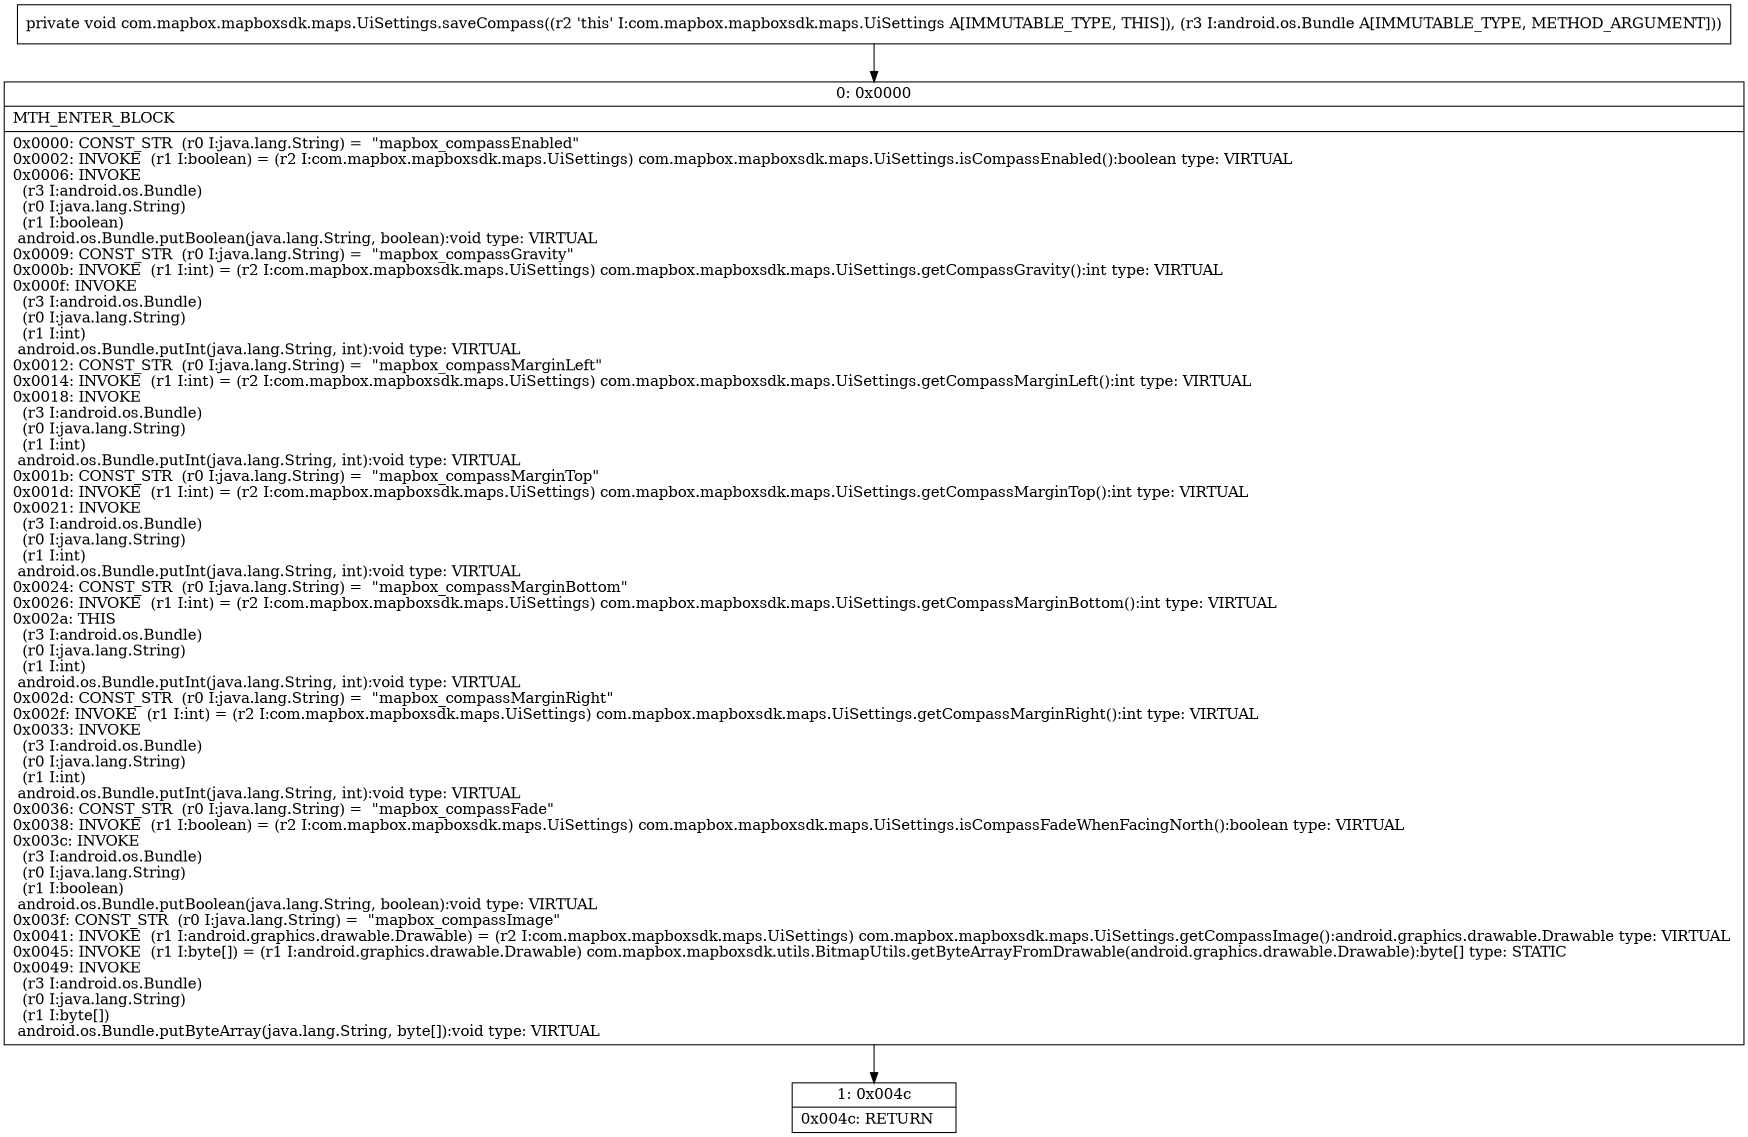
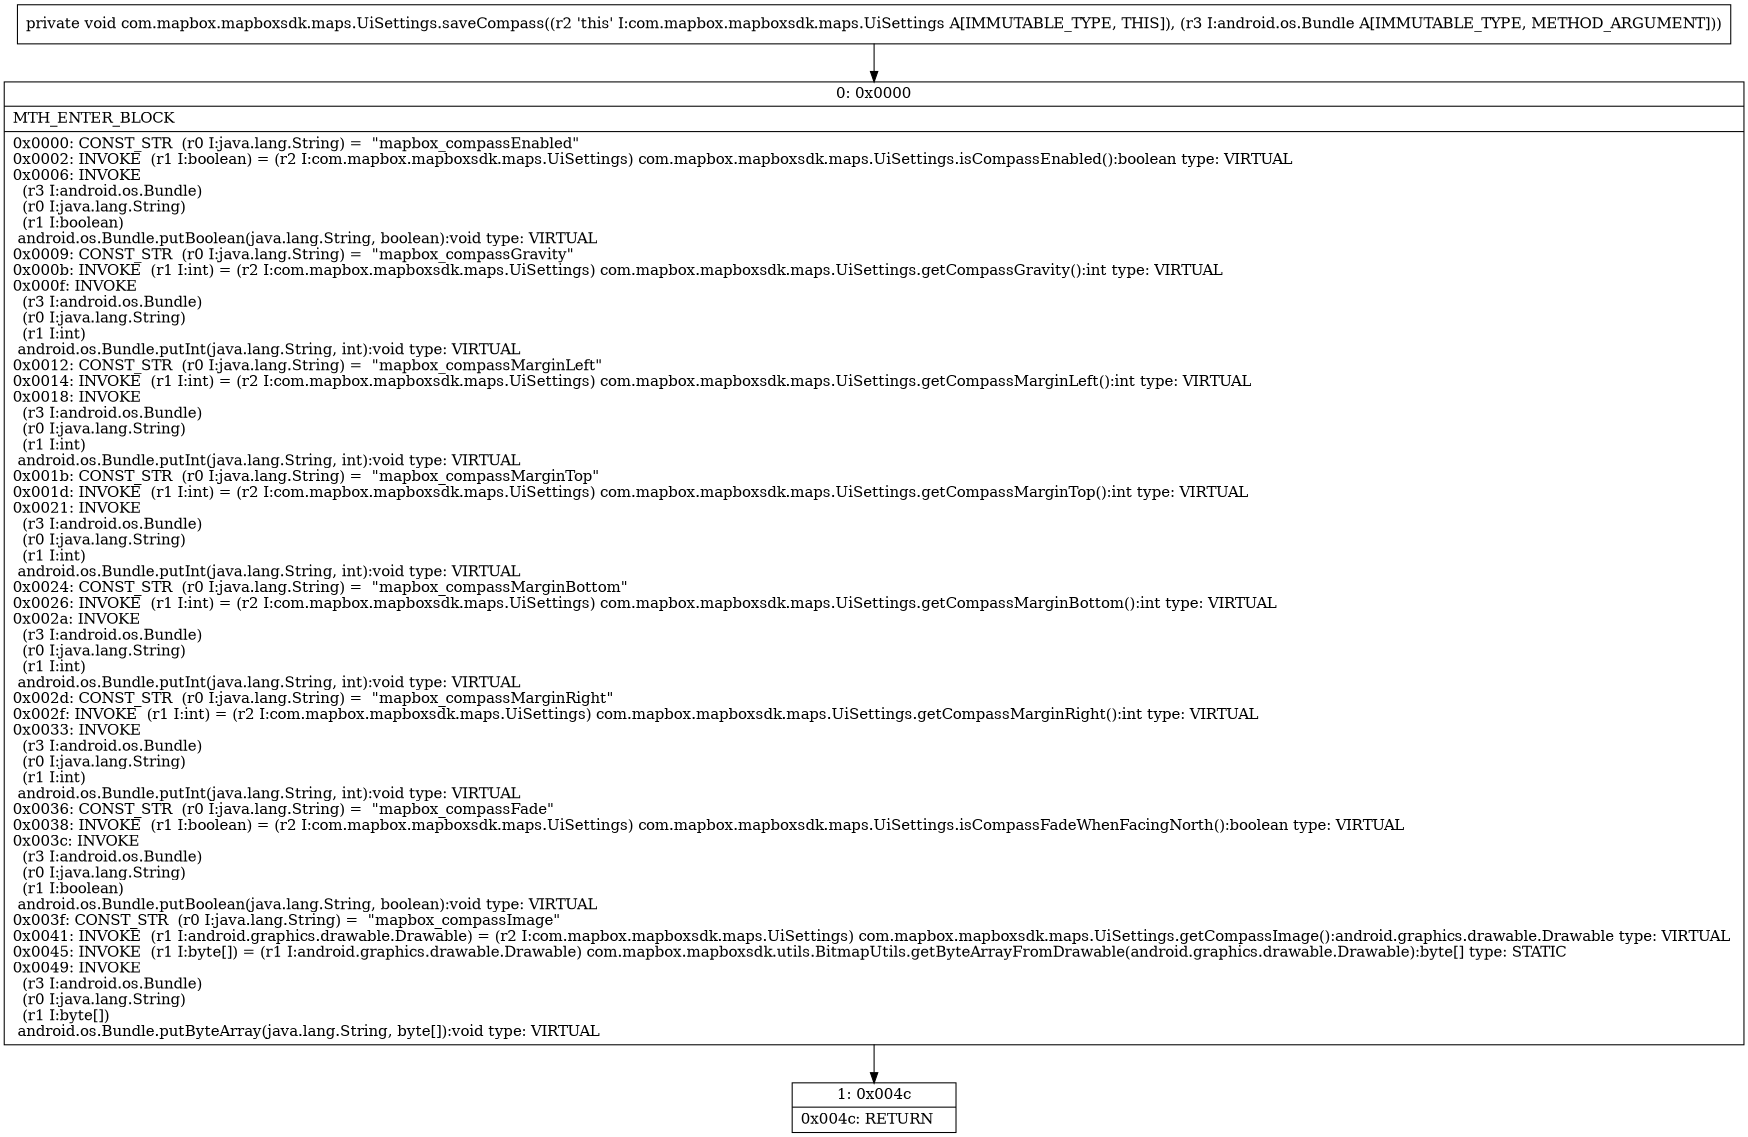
node "0: 0x0000": text "0x002a: THIS" -> "0x002a: INVOKE"
